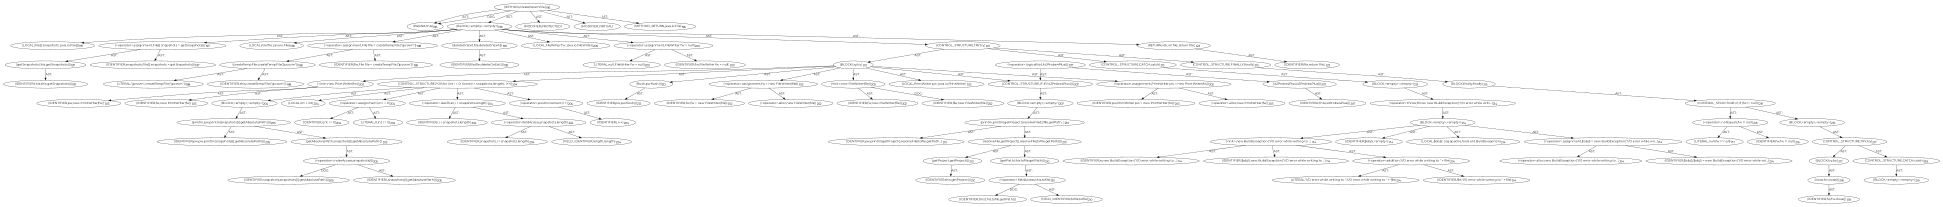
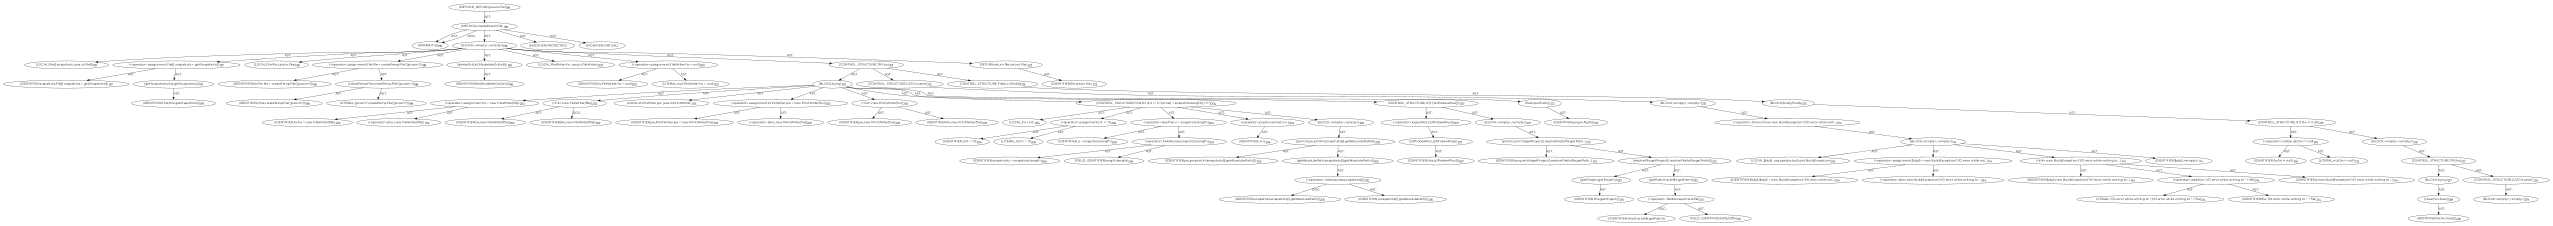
edge "(METHOD,createParamFile)" -> "(METHOD_RETURN,java.io.File)": reversed
edge "(<operator>.logicalNot,!isJProbe4Plus())" -> "(CONTROL_STRUCTURE,IF,if (!isJProbe4Plus()))": reversed
